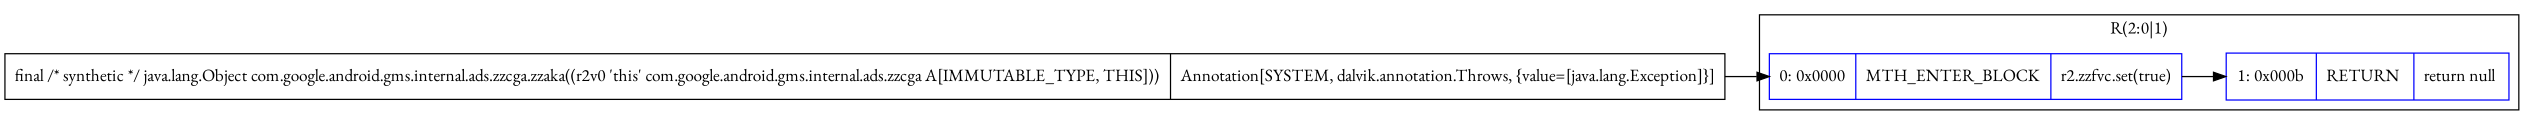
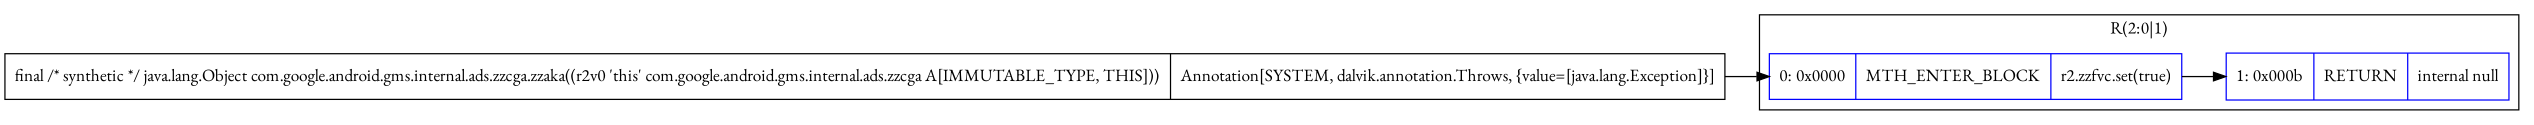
node "1: 0x000b": text "return null" -> "internal null"
